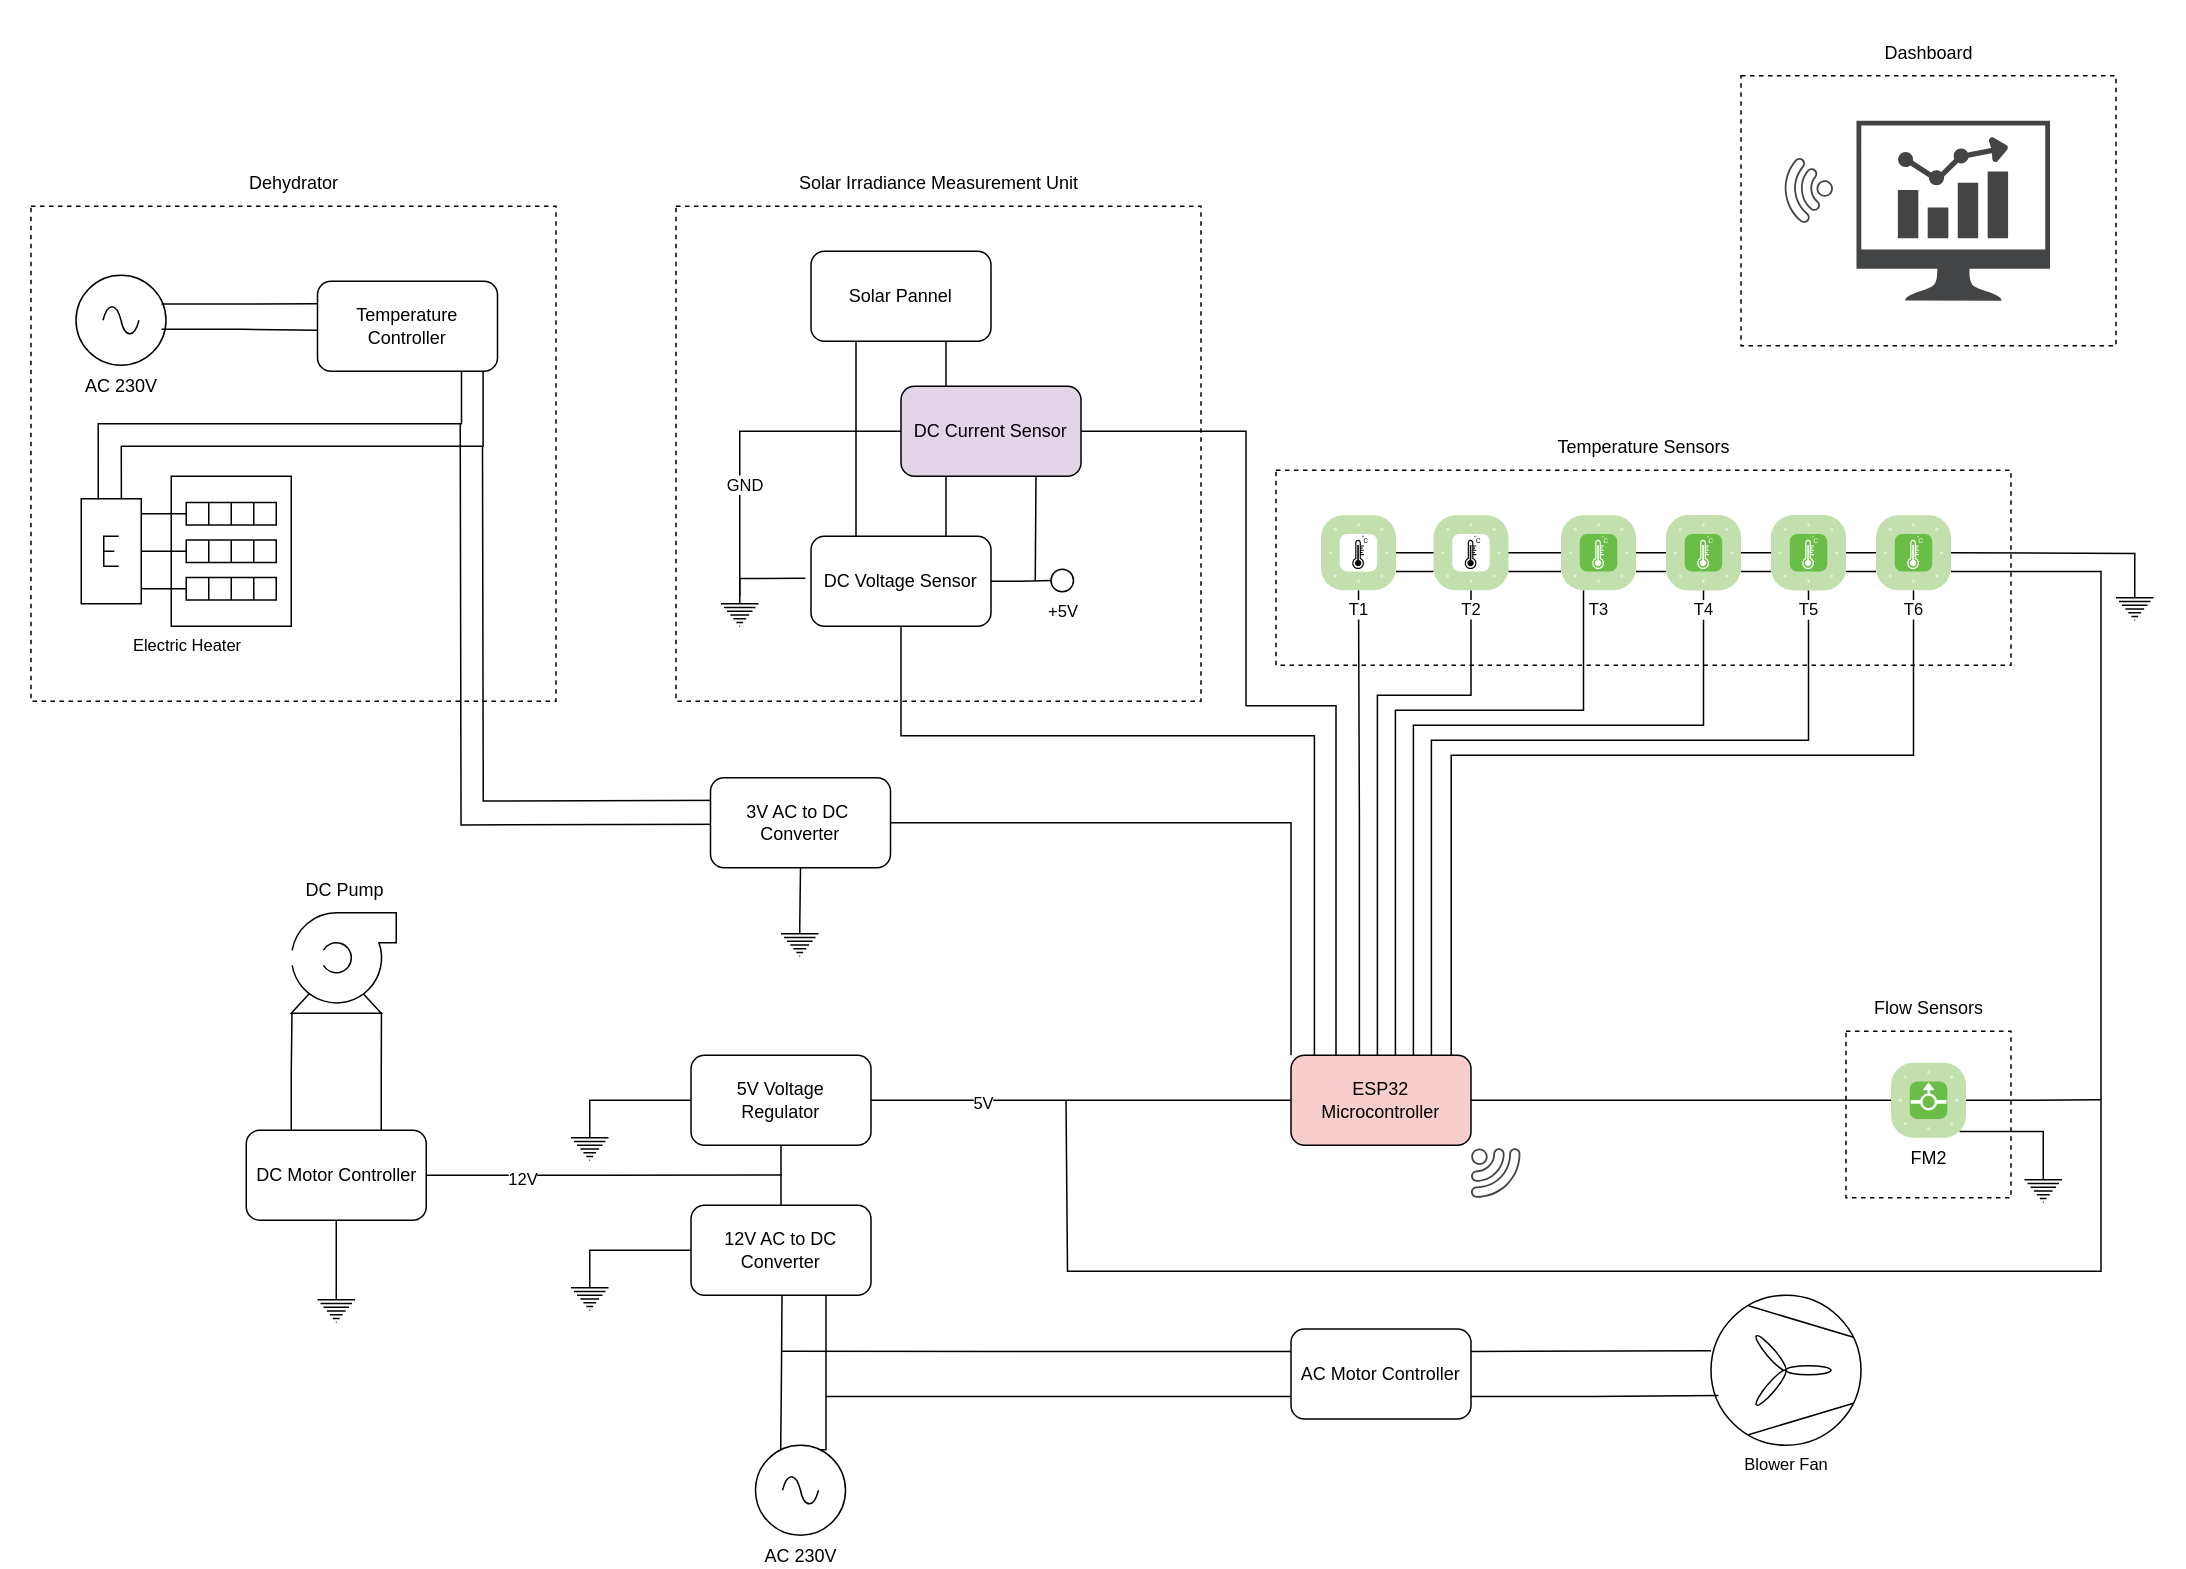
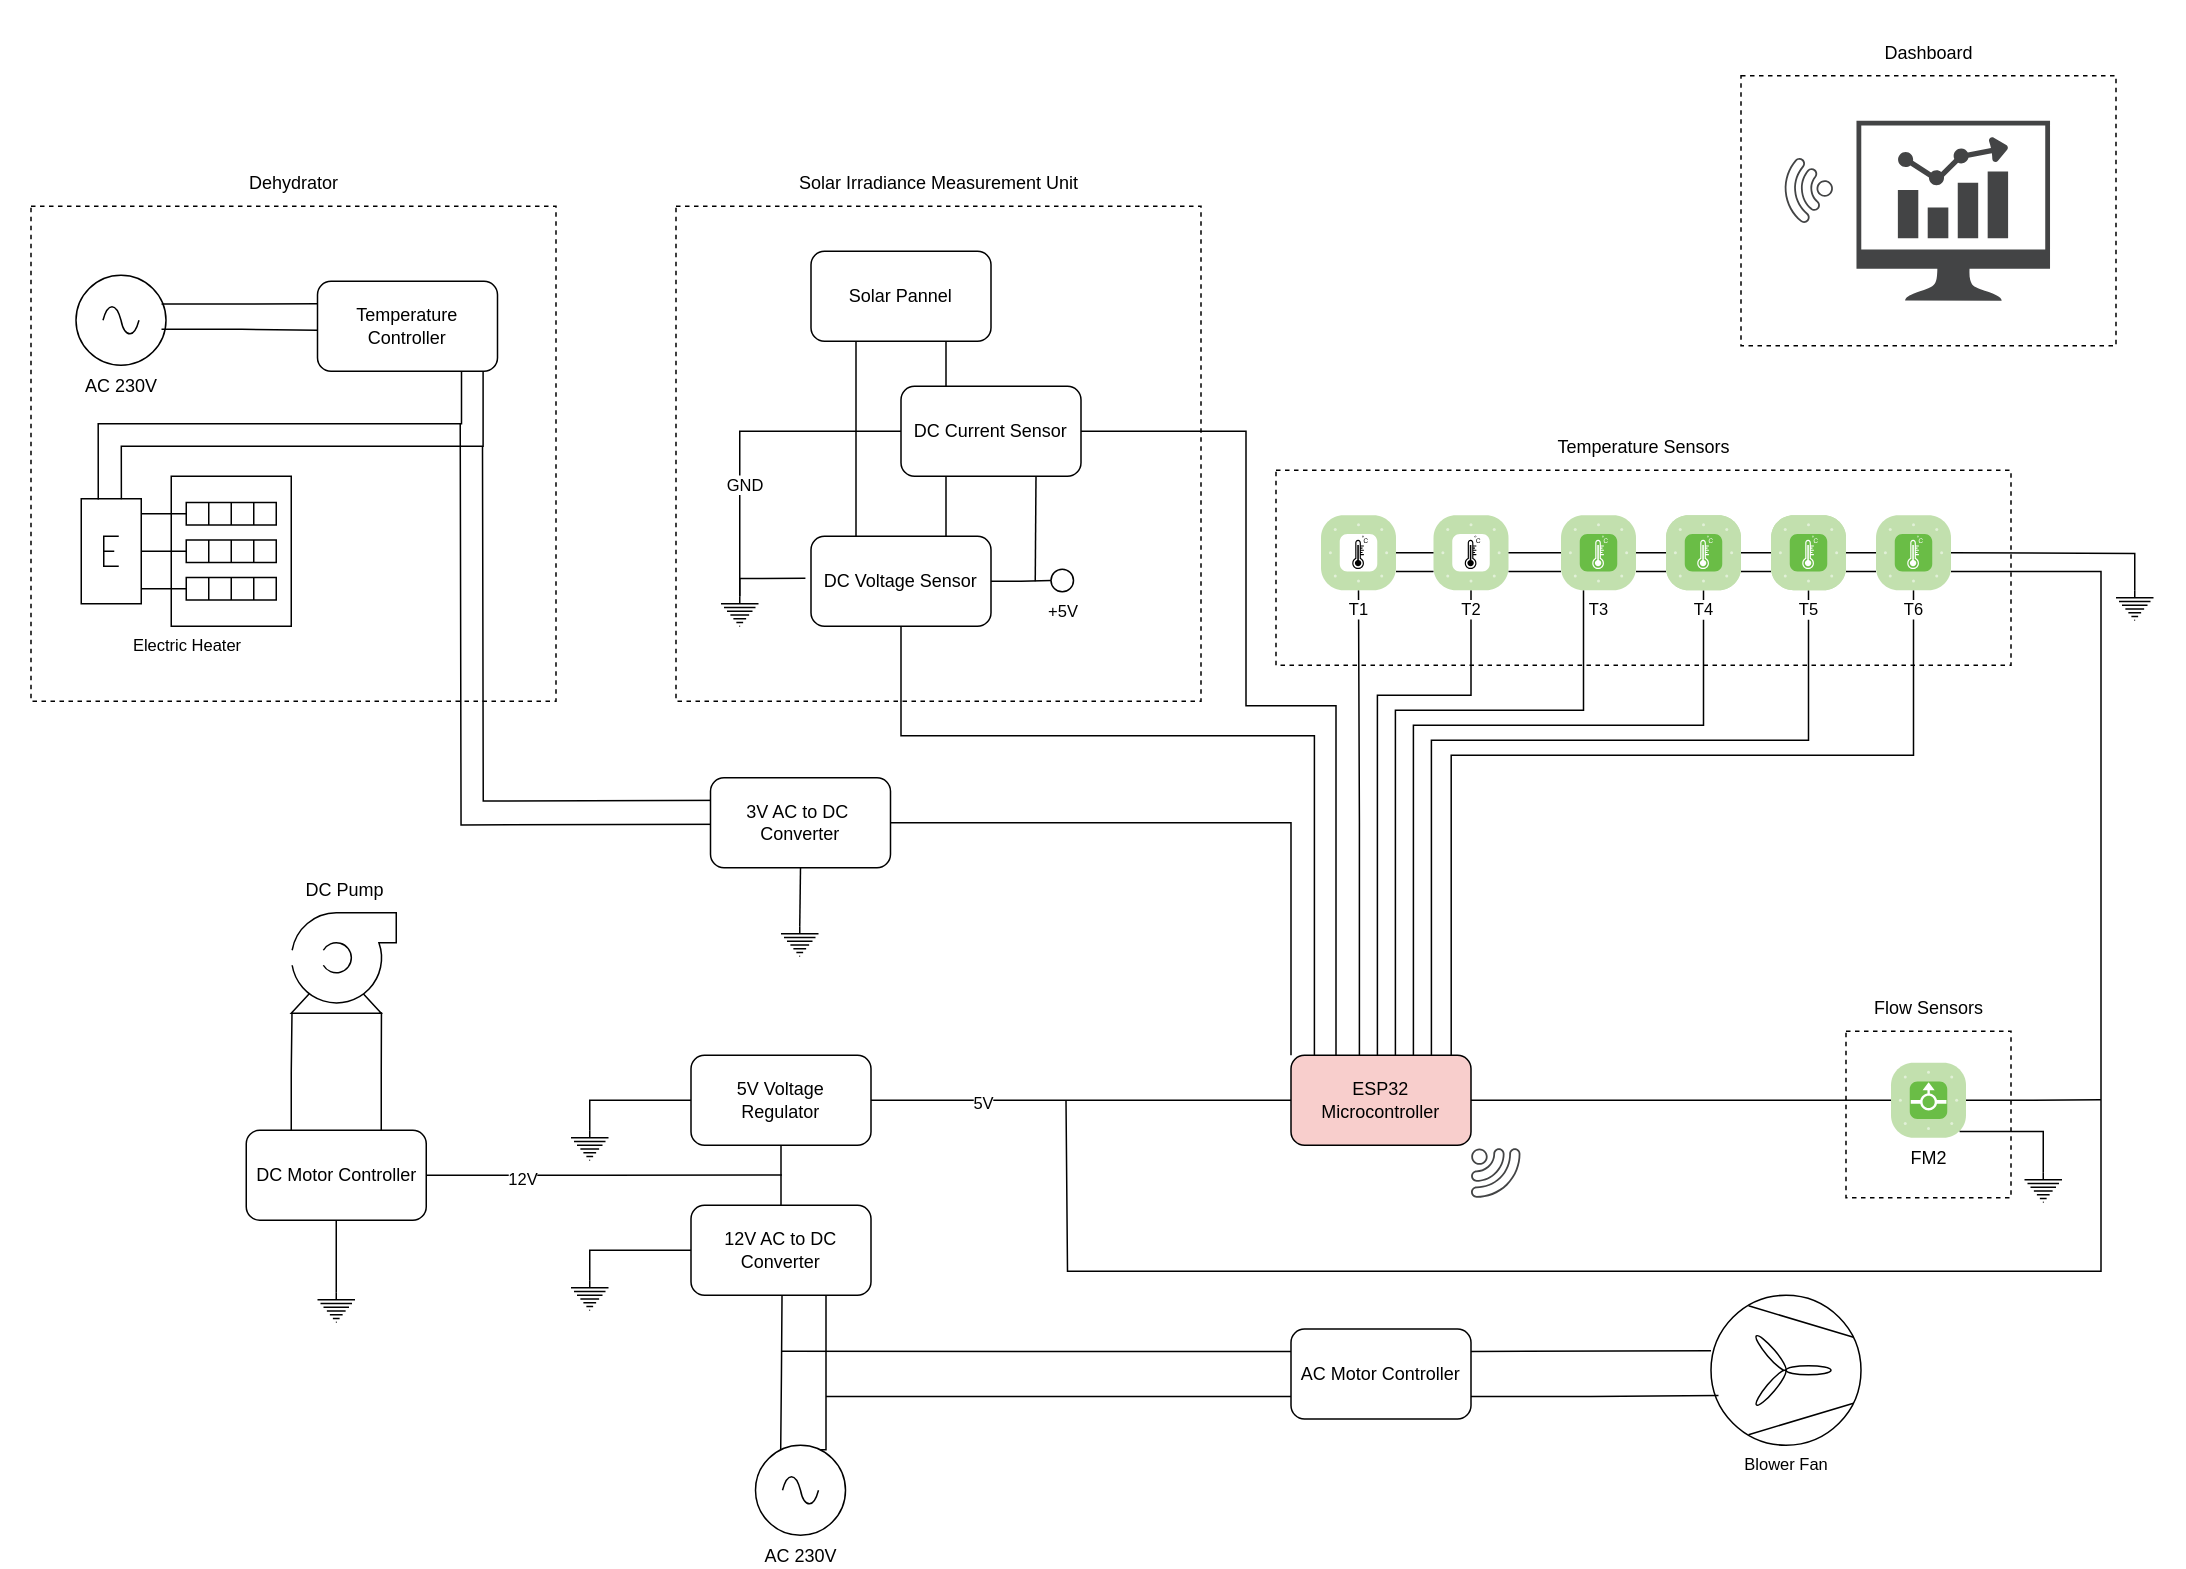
node "DC Current Sensor": fillcolor #e1d5e7 -> #ffffff
